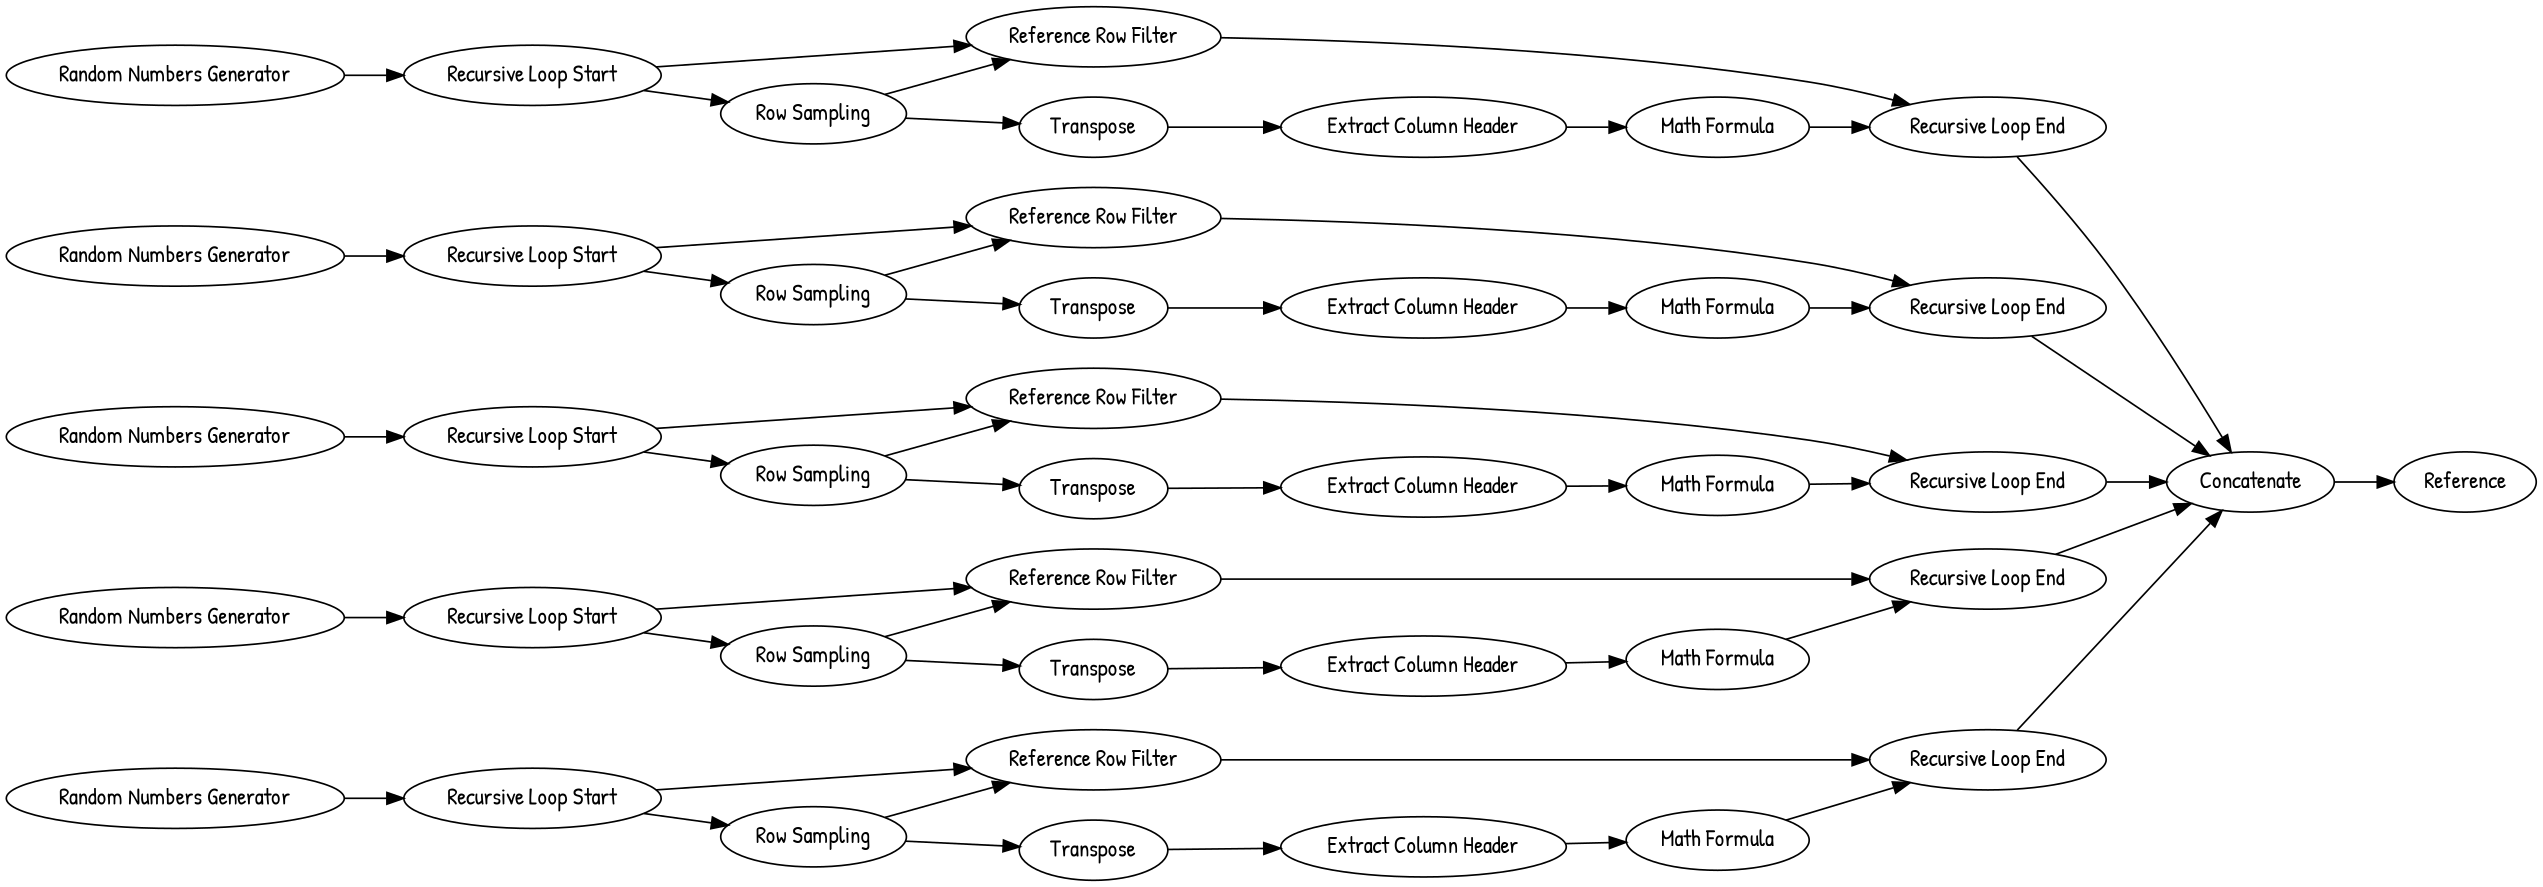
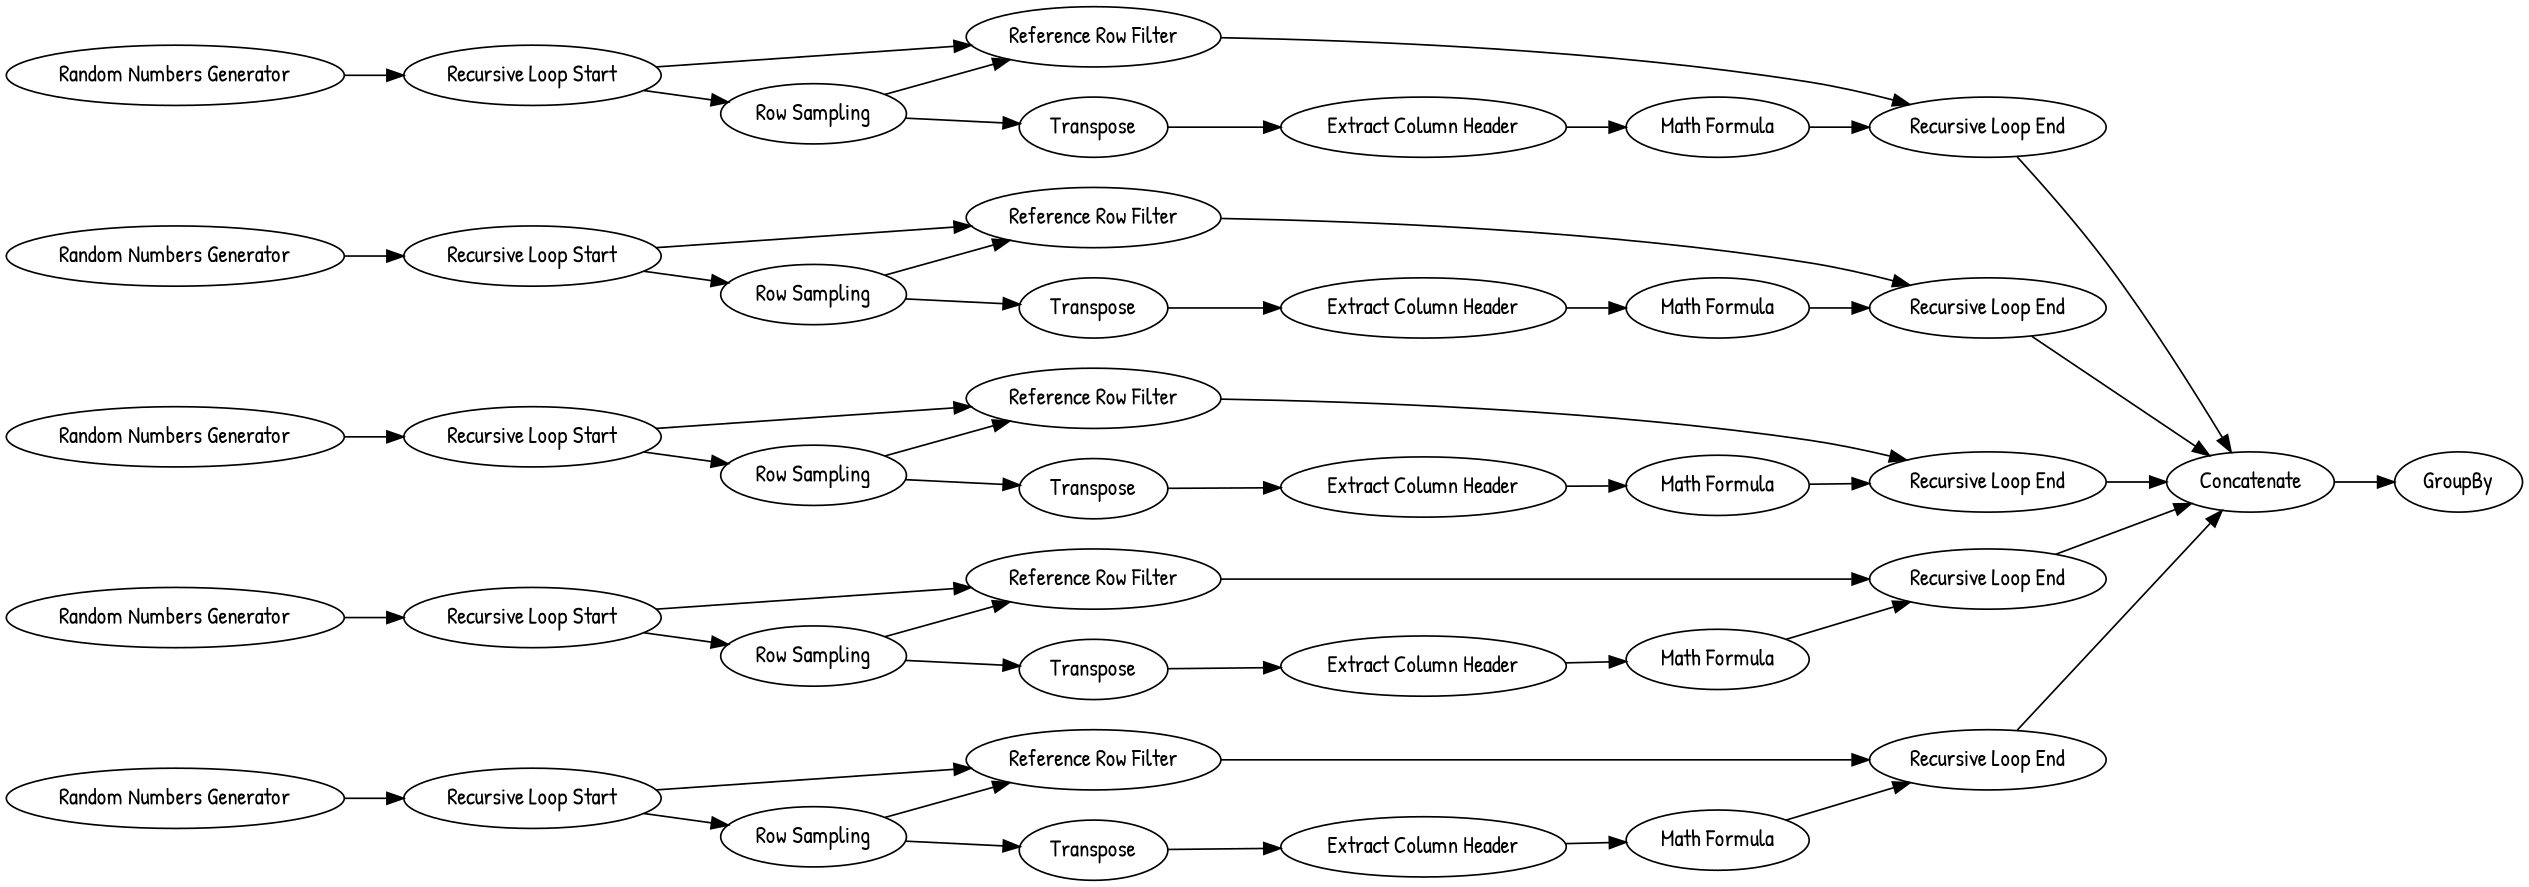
node "Reference": label "Reference" -> "GroupBy"
